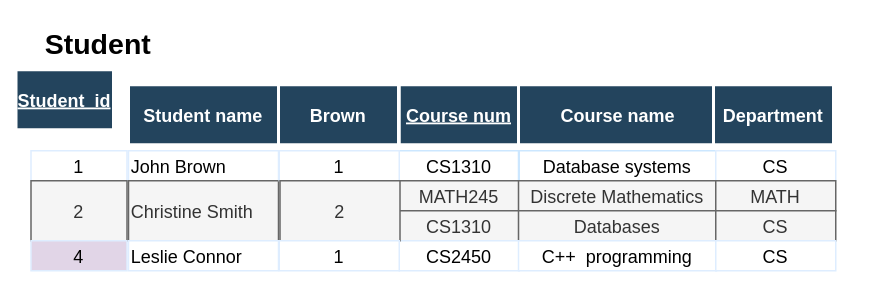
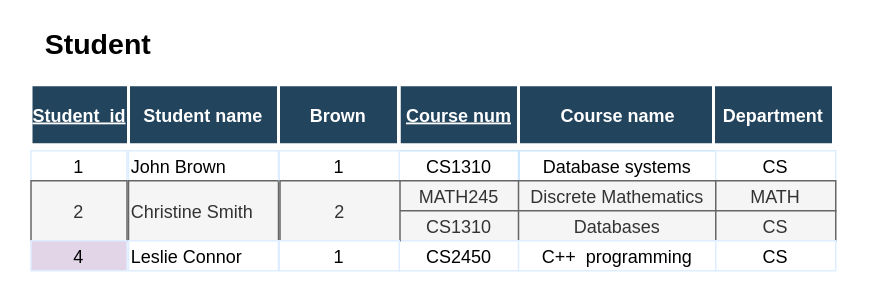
node "Student_id": moved (65, 100) -> (80, 115)
